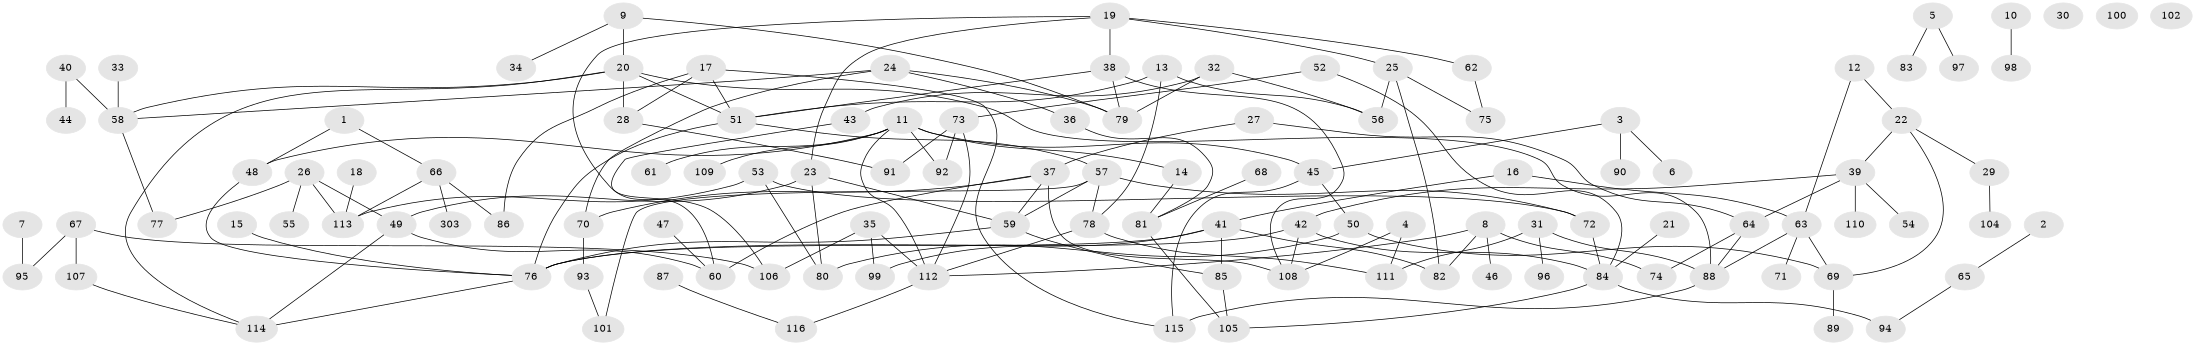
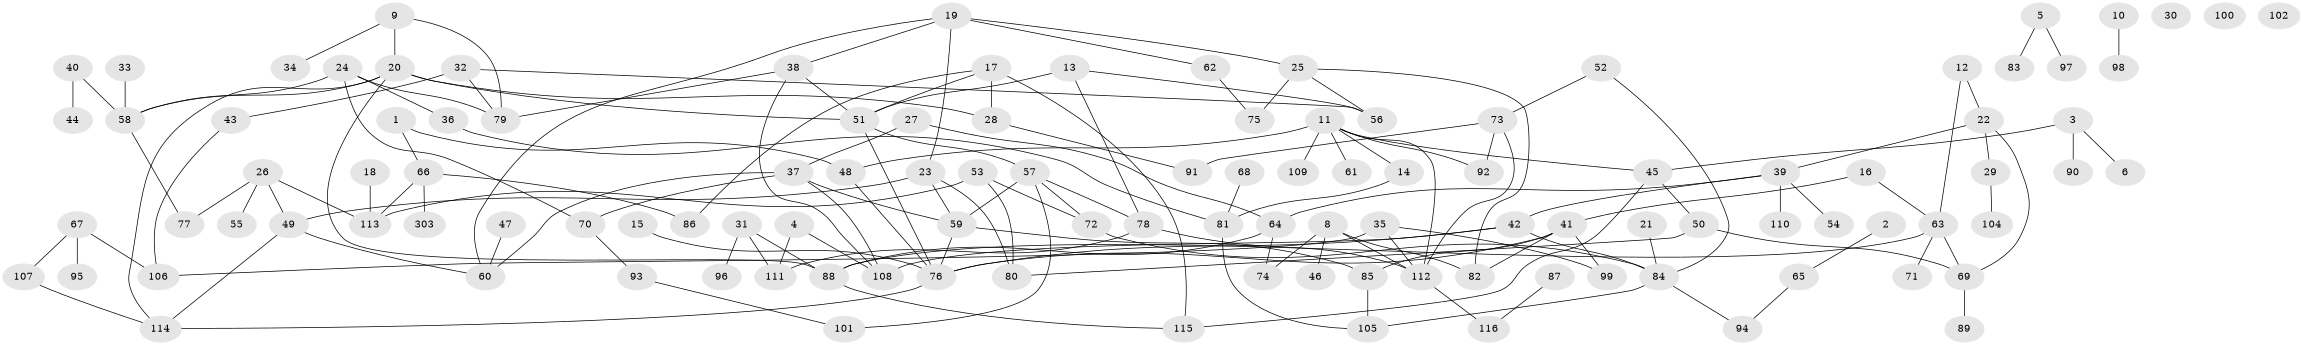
node "7": removed
